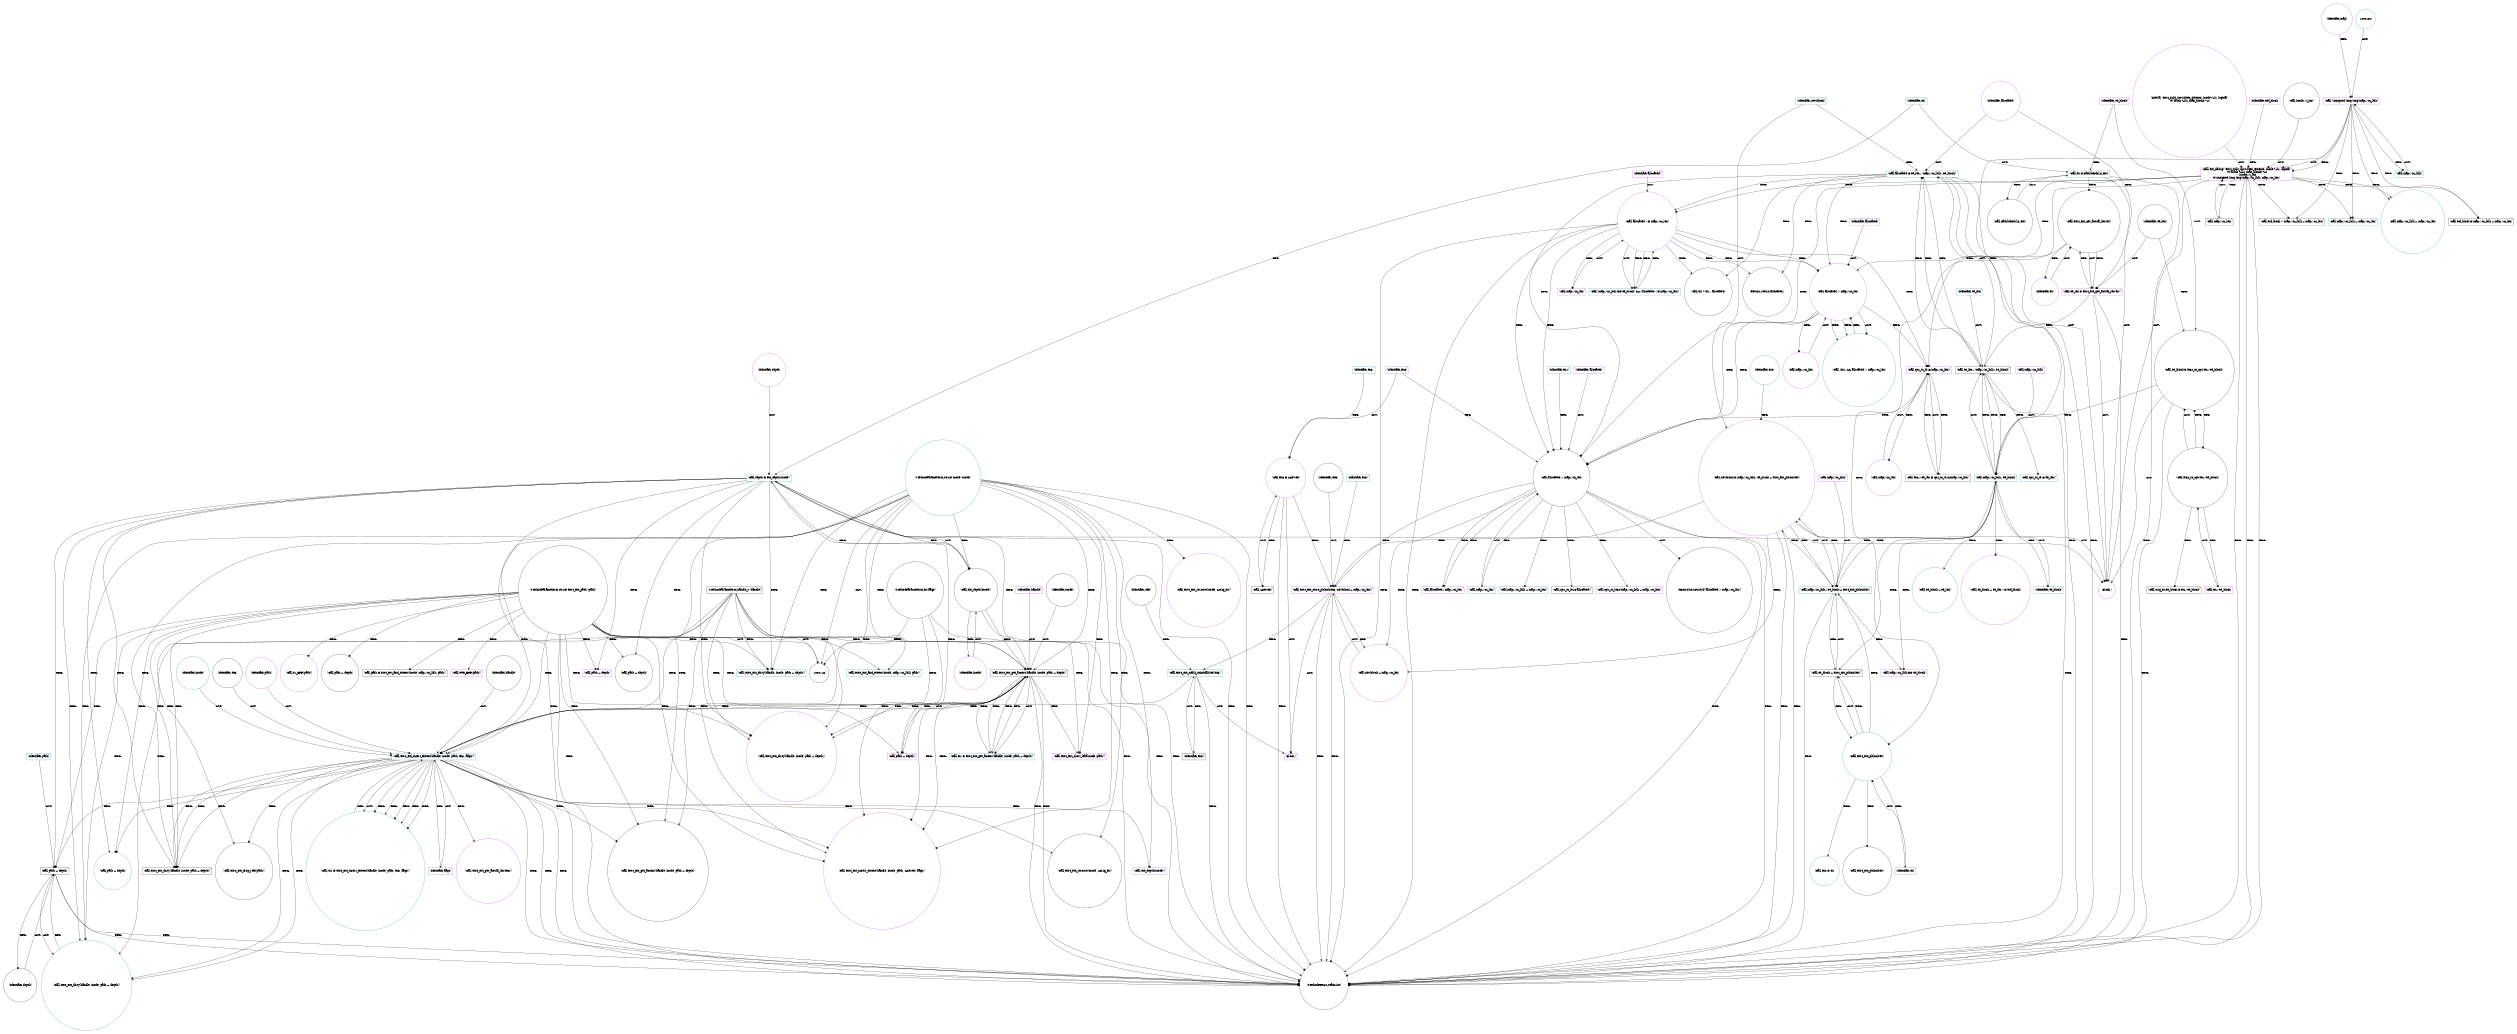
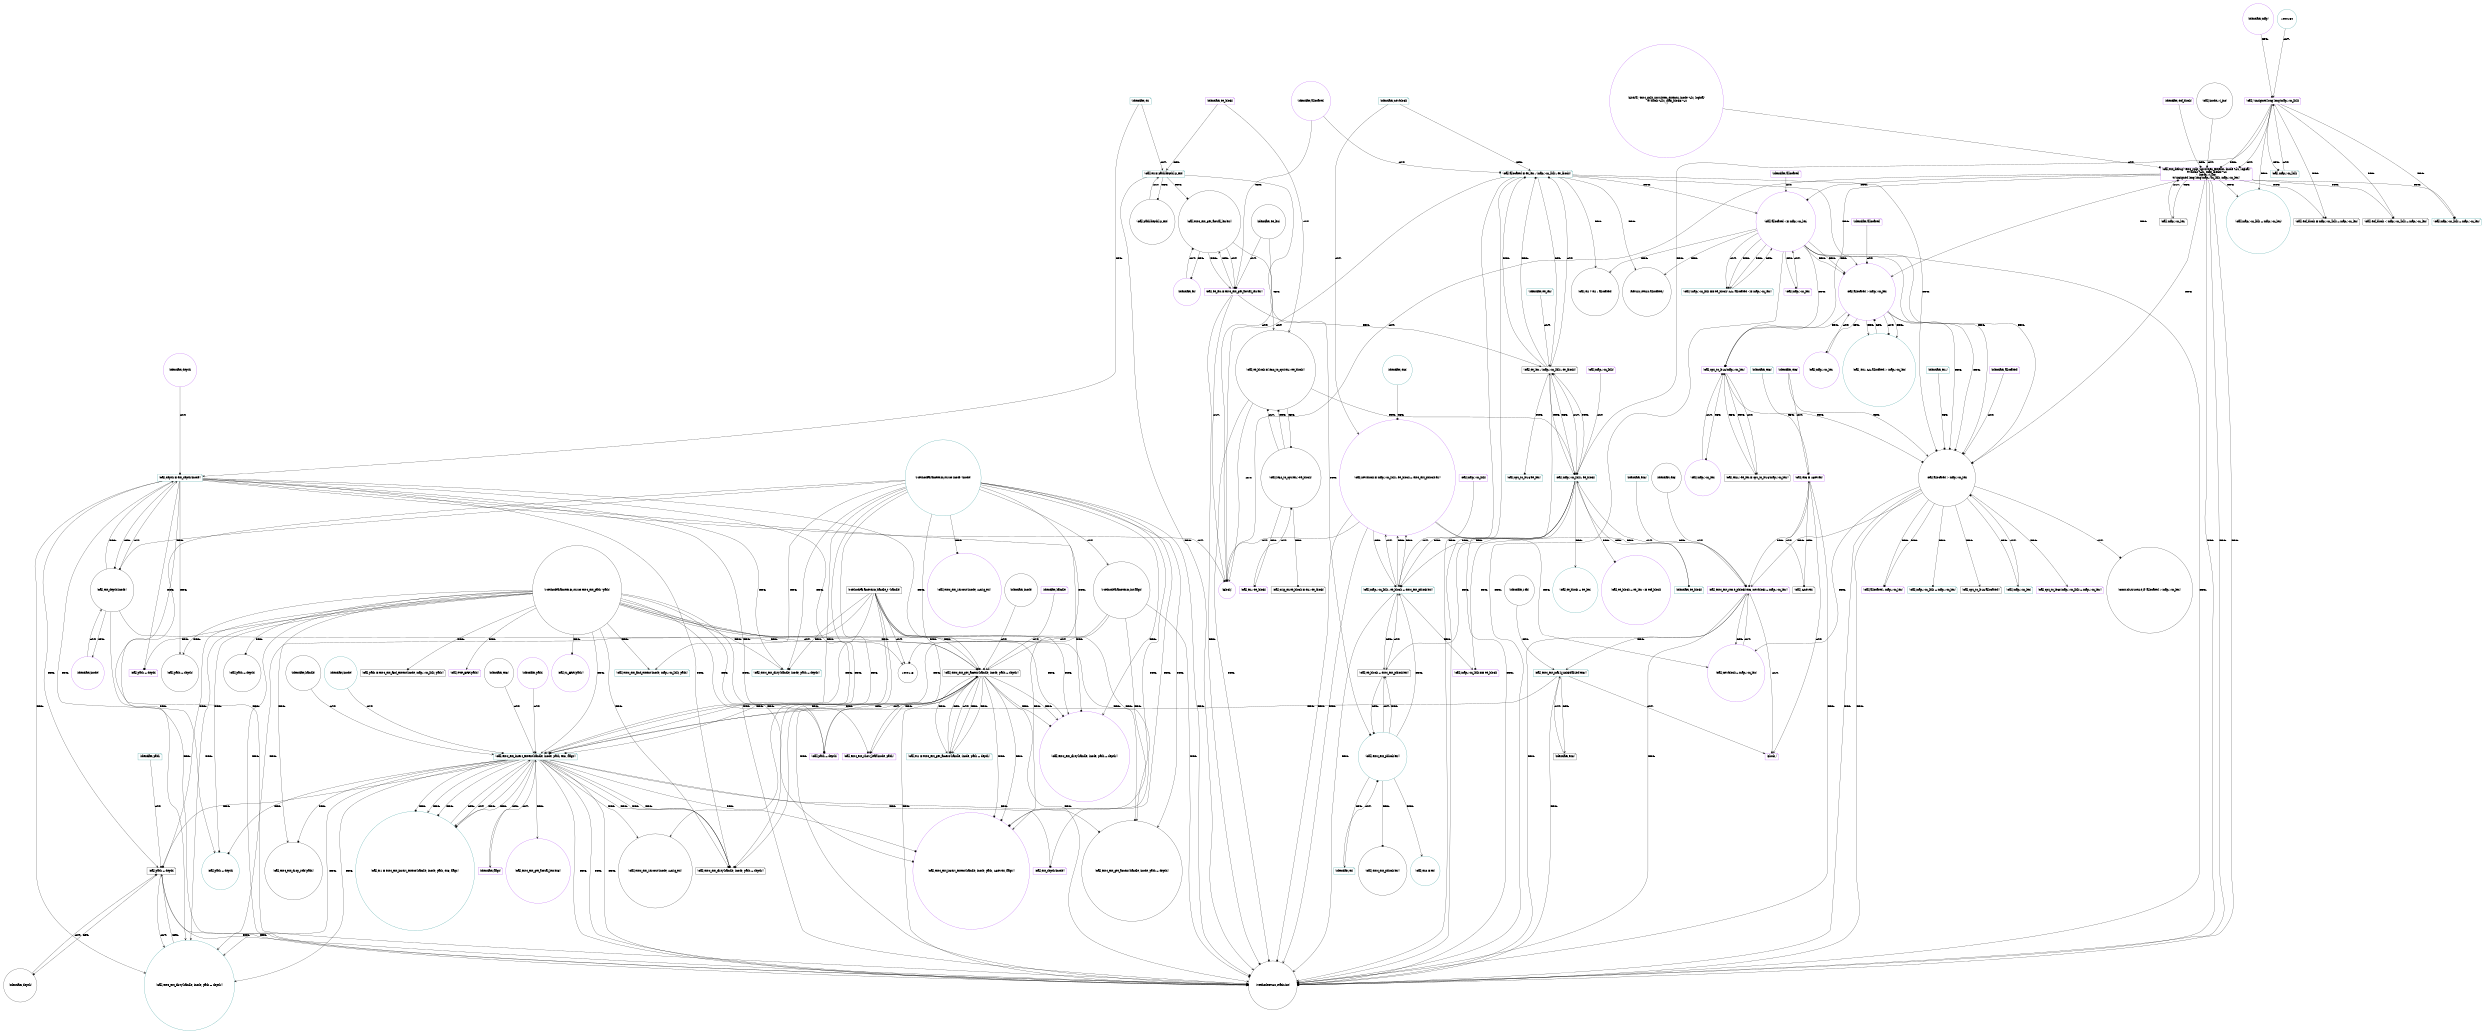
node "(Call,ex3 = &newex)": shape circle -> note
edge "(MethodParameterIn,struct inode *inode)" -> "1000115": now "(MethodParameterIn,struct inode *inode)" -> "(MethodParameterIn,int flags)"
